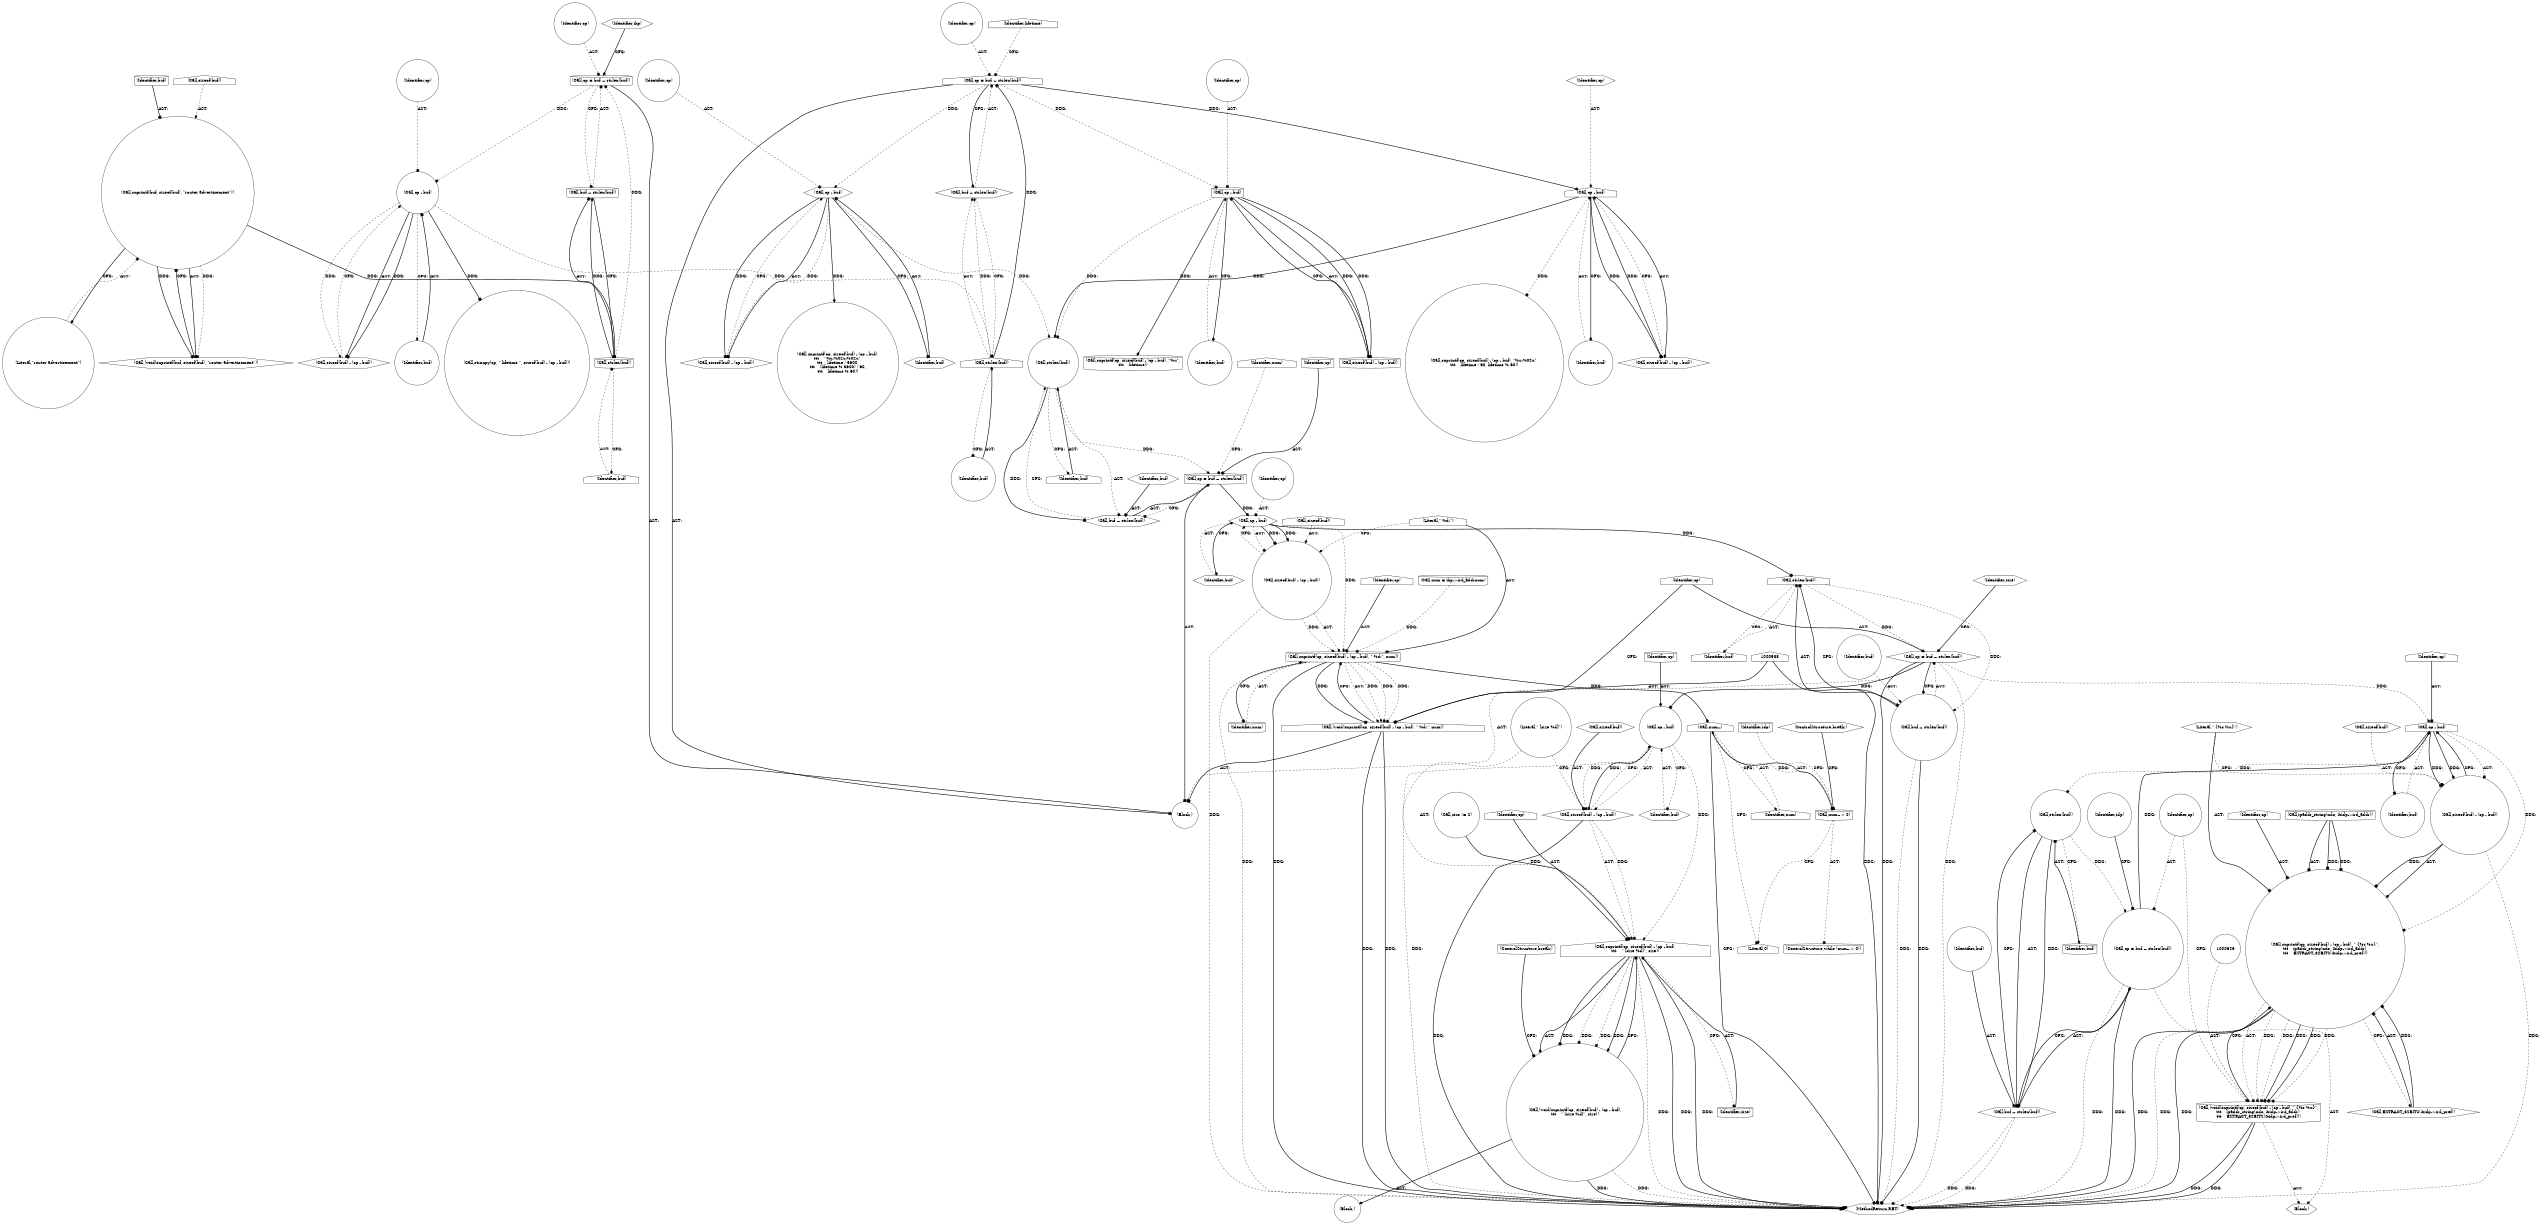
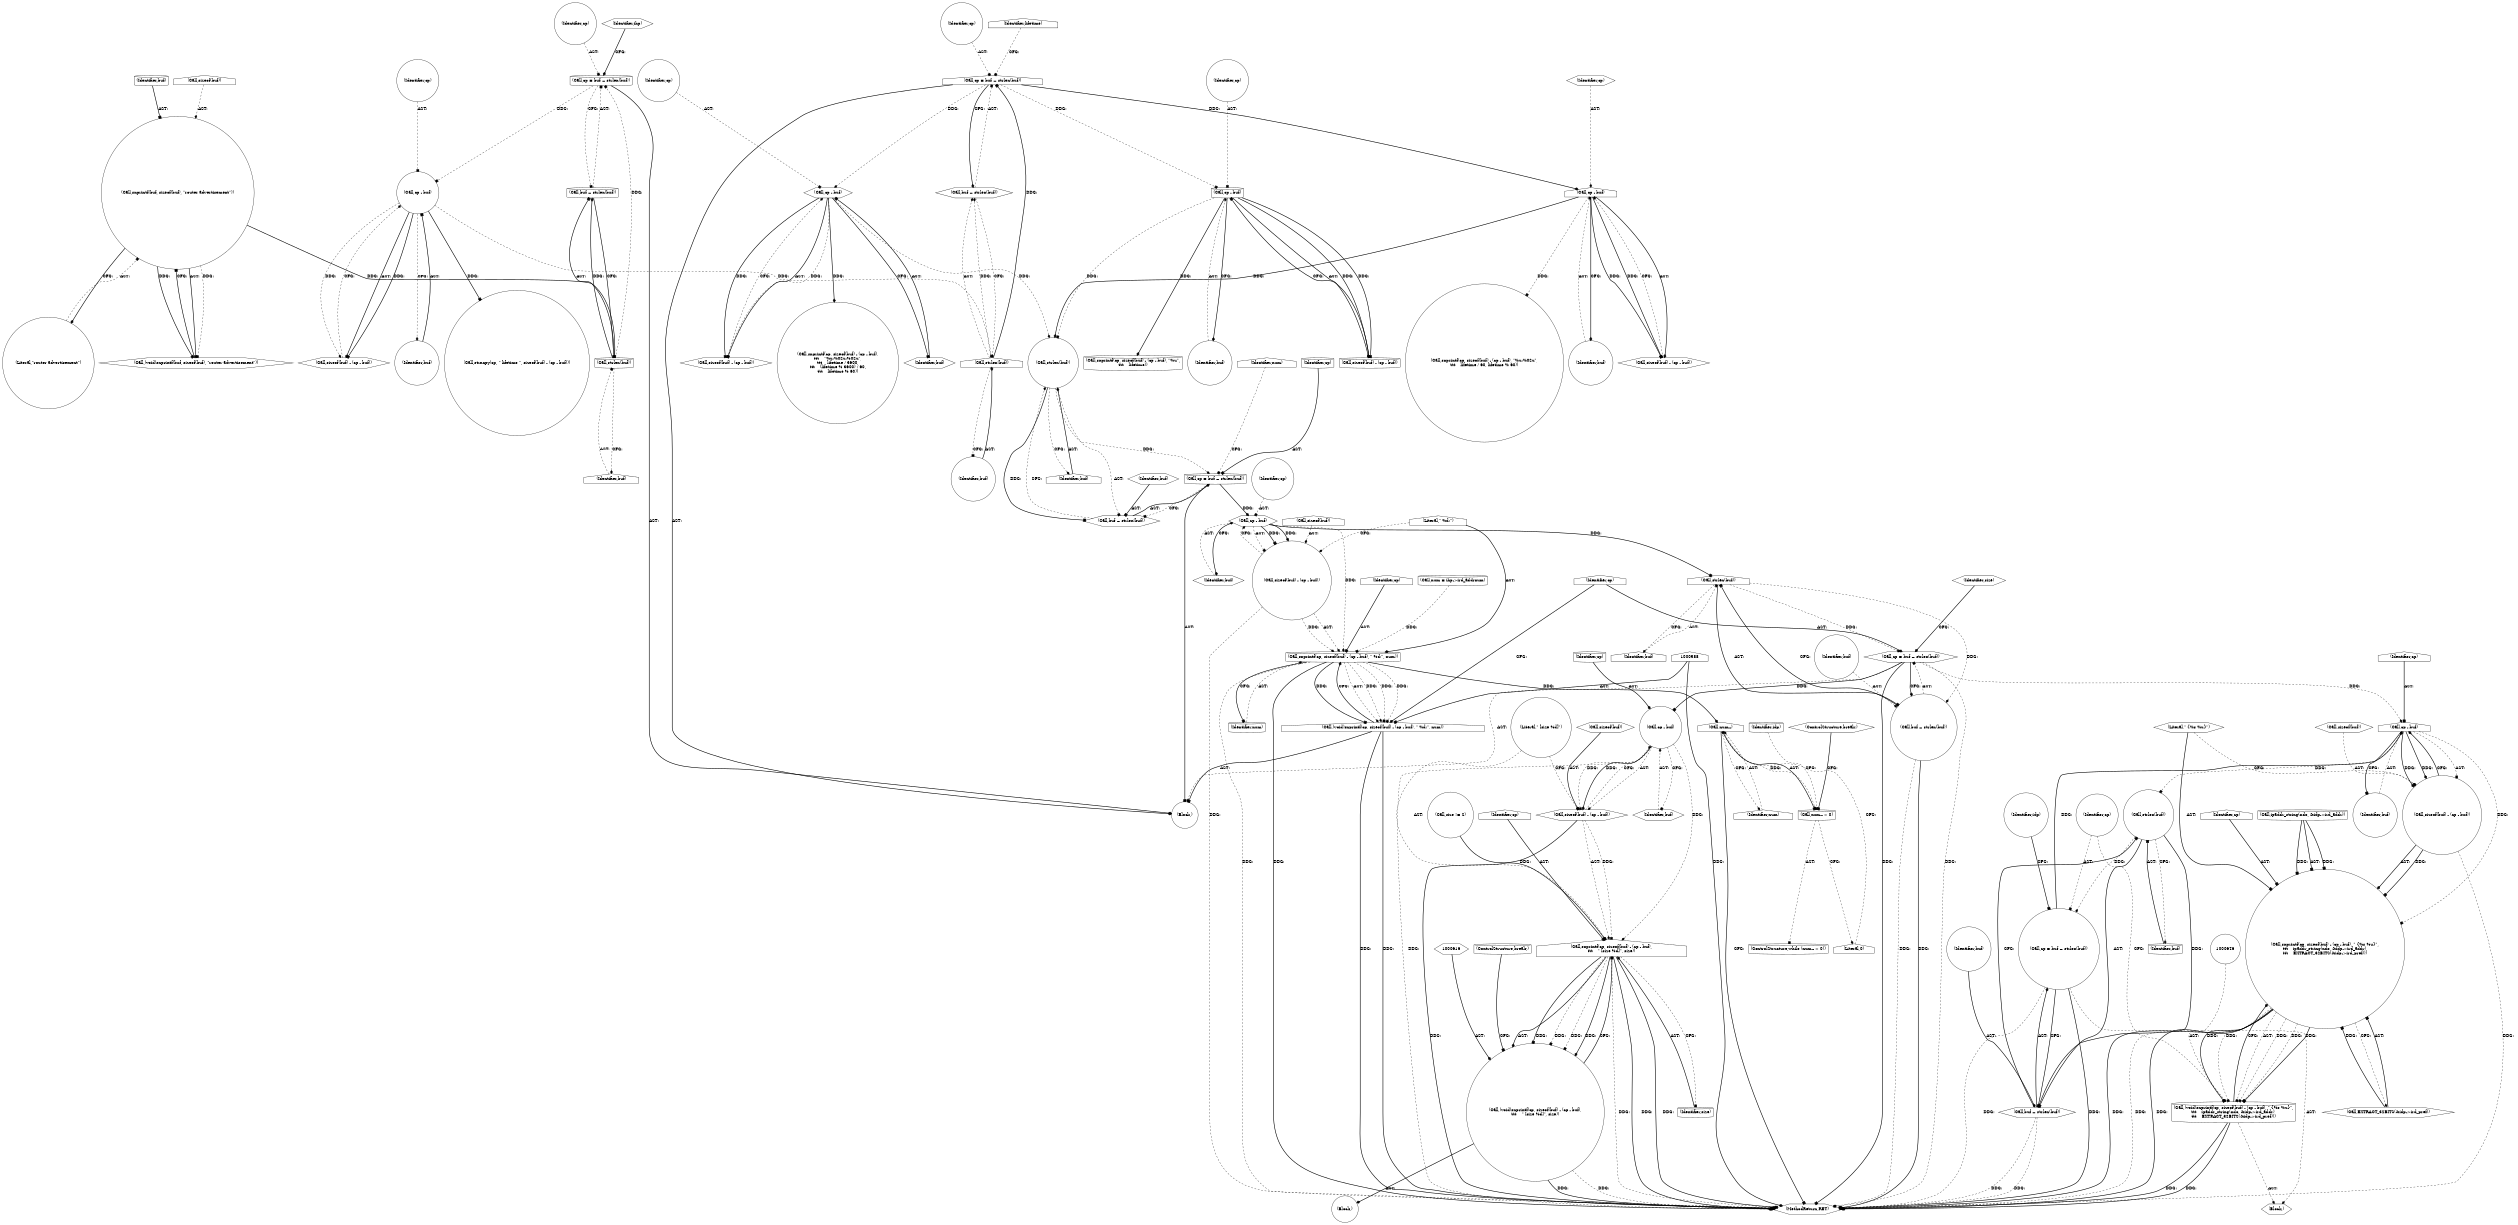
edge "(Call,num--)" -> "(Literal,0)": reversed
node "1000616": added
